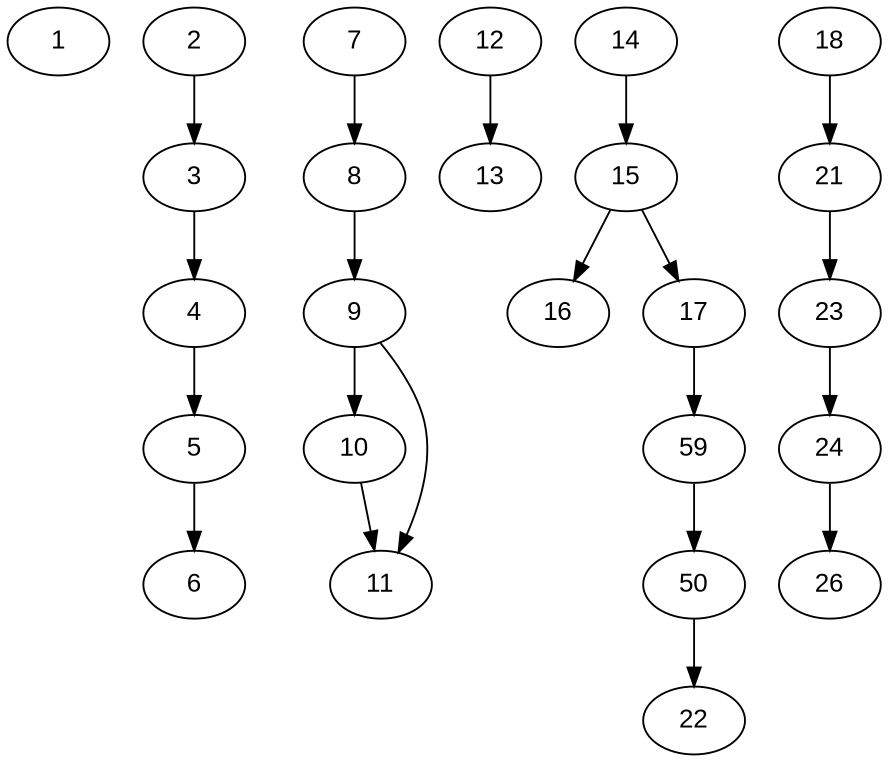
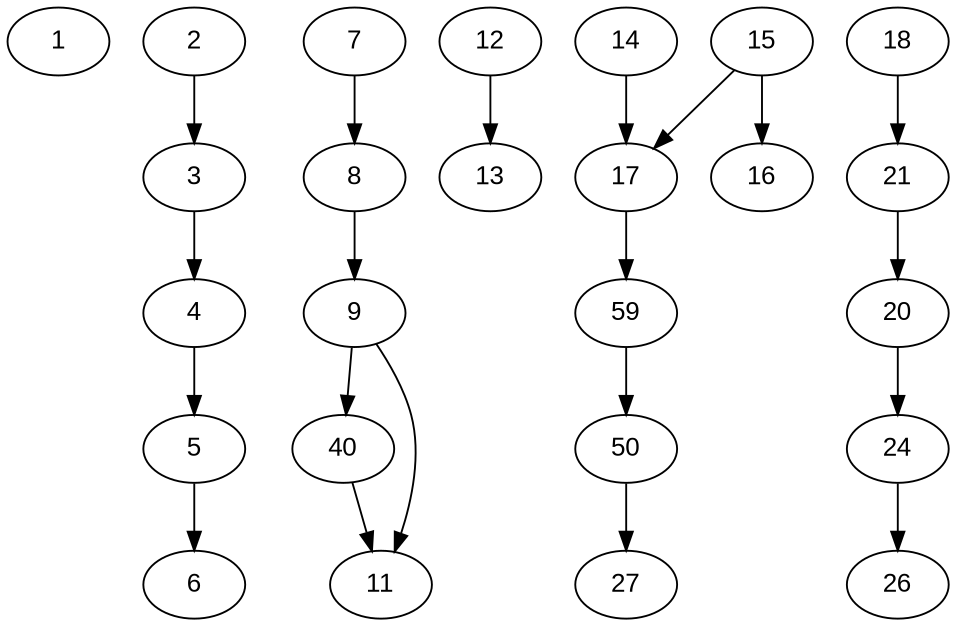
edge "14" -> "15": now "14" -> "17"
node "23": label "23" -> "20"
node "10": label "10" -> "40"
node "22": label "22" -> "27"
